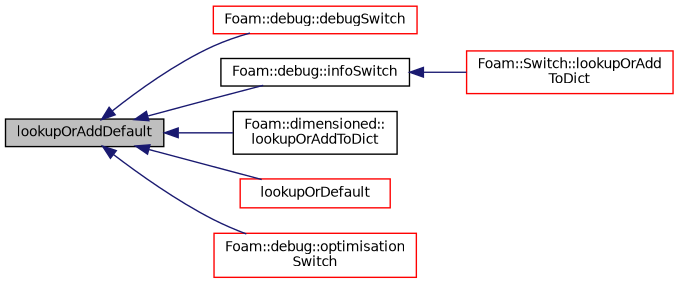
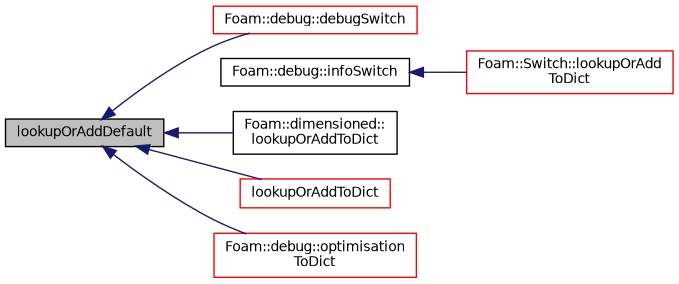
edge "Foam::debug::infoSwitch" -> "lookupOrAddDefault": removed
node "lookupOrDefault": label "lookupOrDefault" -> "lookupOrAddToDict"
node "Foam::debug::optimisation Switch": label "Foam::debug::optimisation Switch" -> "Foam::debug::optimisation ToDict"
